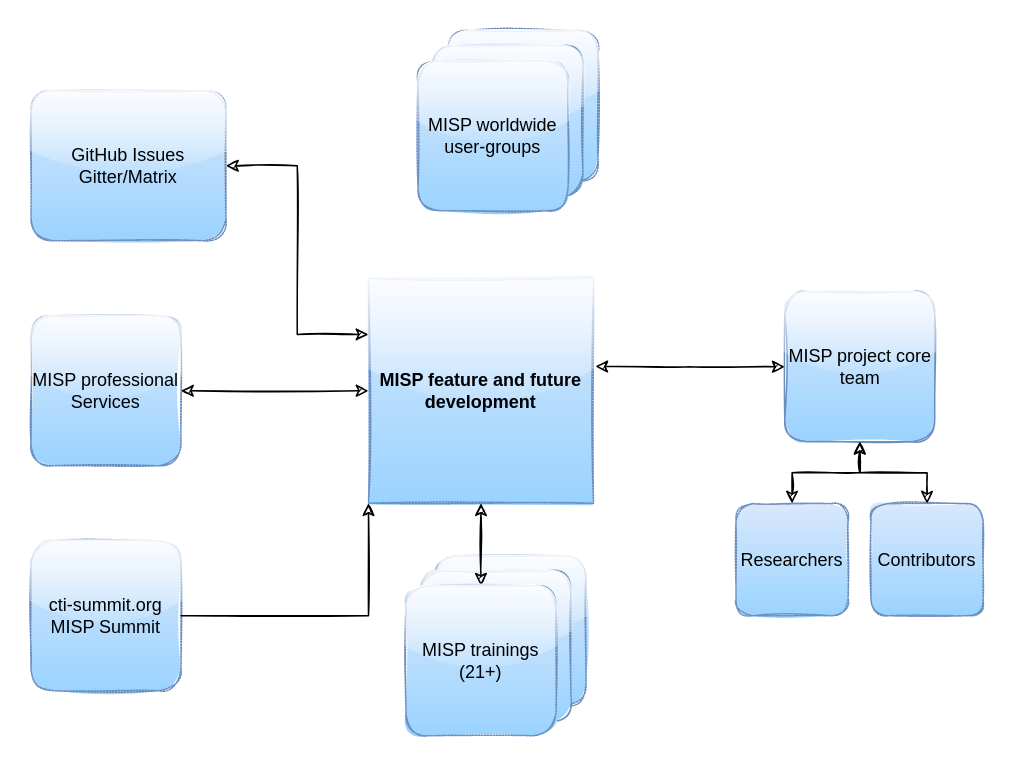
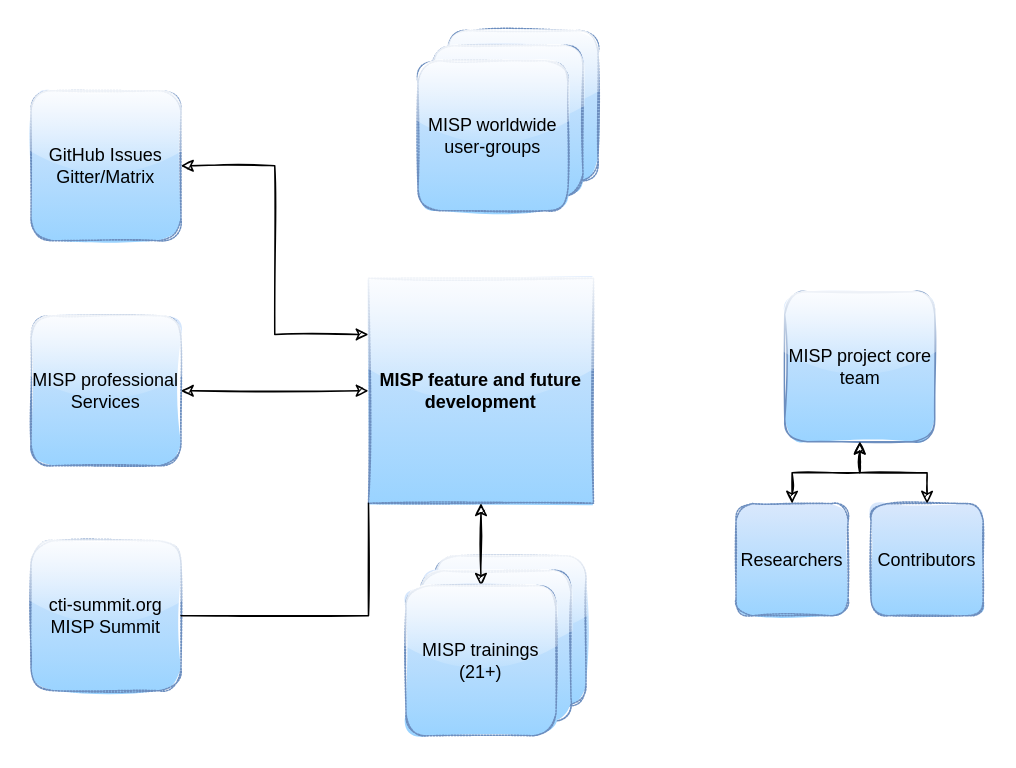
node "GitHub Issues Gitter/Matrix": size 195x150 -> 150x150
edge "MISP project core team" -- "MISP feature and future development": removed
edge "cti-summit.org MISP Summit" -> "MISP feature and future development": arrowhead classic -> none
